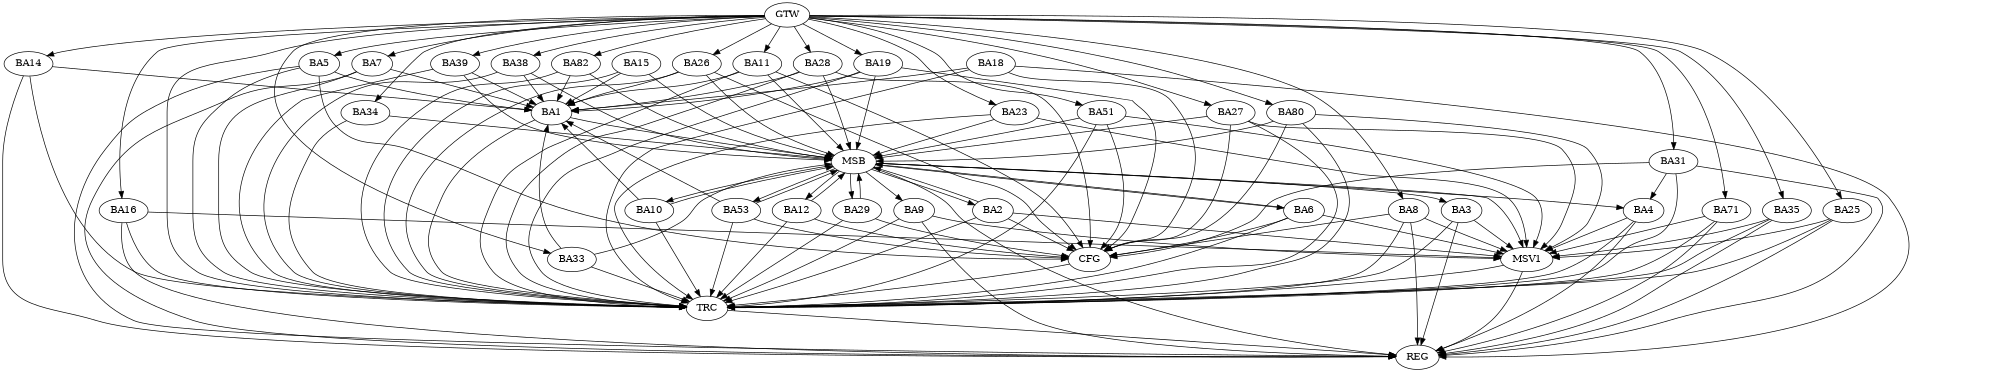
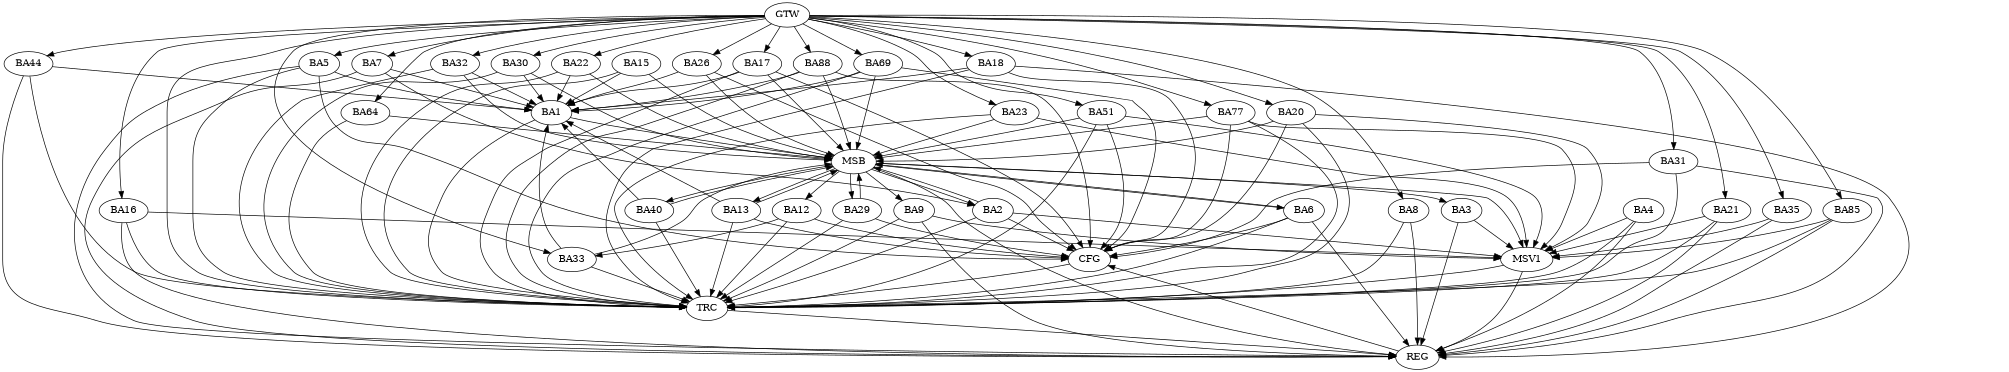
edge "GTW" -> "BA18": added
node "BA14": label "BA14" -> "BA44"
node "BA39": label "BA39" -> "BA32"
node "BA38": label "BA38" -> "BA30"
node "BA82": label "BA82" -> "BA22"
node "BA11": label "BA11" -> "BA17"
node "BA28": label "BA28" -> "BA88"
node "BA19": label "BA19" -> "BA69"
node "BA34": label "BA34" -> "BA64"
node "BA27": label "BA27" -> "BA77"
node "BA80": label "BA80" -> "BA20"
edge "MSB" -> "BA4": removed
edge "BA31" -> "BA4": removed
edge "BA12" -> "MSB": now "BA12" -> "BA33"
edge "BA26" -> "TRC": removed
node "BA10": label "BA10" -> "BA40"
node "BA53": label "BA53" -> "BA13"
node "BA71": label "BA71" -> "BA21"
node "BA25": label "BA25" -> "BA85"
edge "BA8" -> "CFG": now "REG" -> "CFG"
edge "BA6" -> "MSV1": now "BA6" -> "REG"
edge "BA8" -> "MSV1": removed
edge "BA7" -> "TRC": now "BA7" -> "BA2"
edge "BA3" -> "TRC": removed
edge "BA35" -> "TRC": removed
